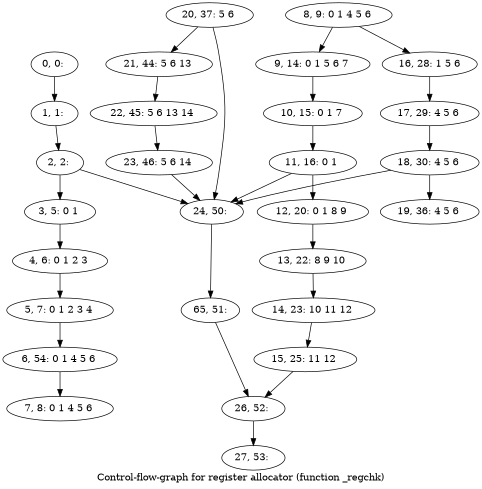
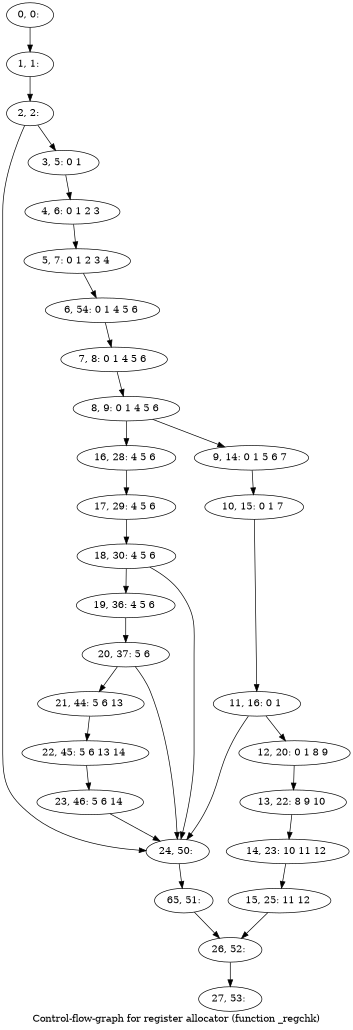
node "16, 28: 1 5 6": label "16, 28: 1 5 6" -> "16, 28: 4 5 6"
edge "7, 8: 0 1 4 5 6" -> "8, 9: 0 1 4 5 6": added
edge "19, 36: 4 5 6" -> "20, 37: 5 6": added
